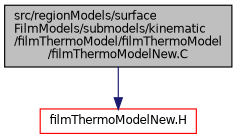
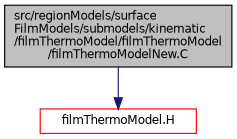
node "filmThermoModelNew.H": label "filmThermoModelNew.H" -> "filmThermoModel.H"
